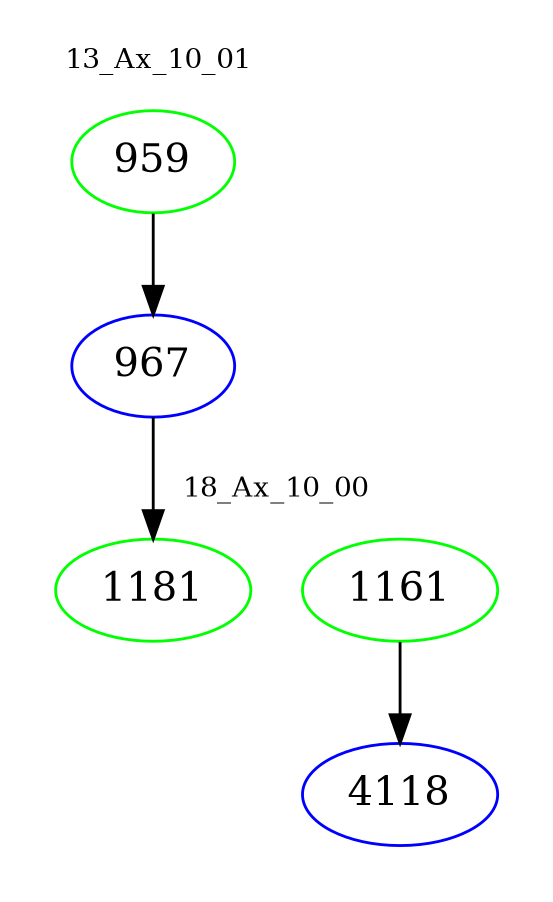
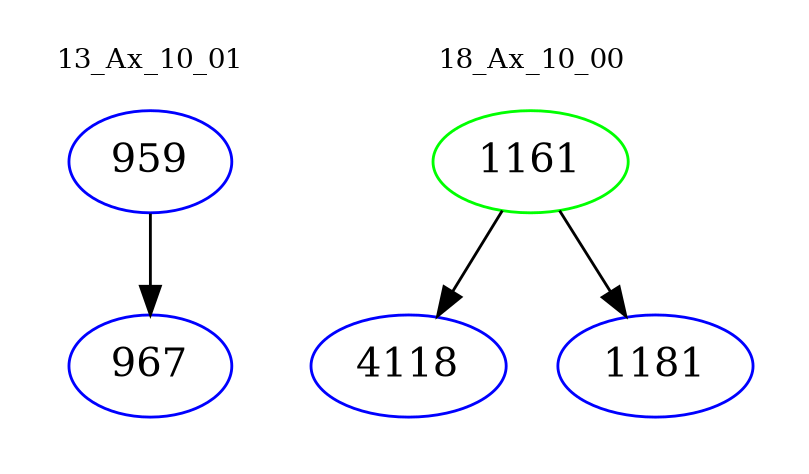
node "959": color green -> blue
edge "967" -> "1181": now "1161" -> "1181"
node "1181": color green -> blue
